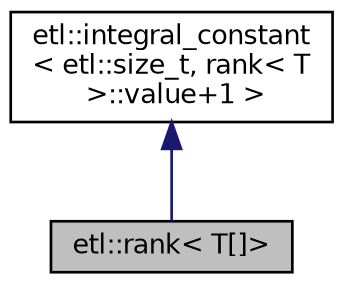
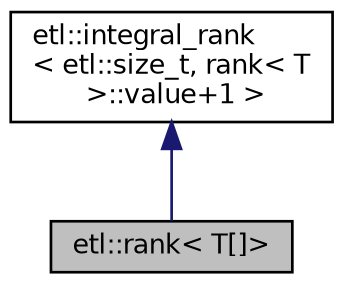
node "etl::integral_constant < etl::size_t, rank< T >::value+1 >": label "etl::integral_constant < etl::size_t, rank< T >::value+1 >" -> "etl::integral_rank < etl::size_t, rank< T >::value+1 >"
